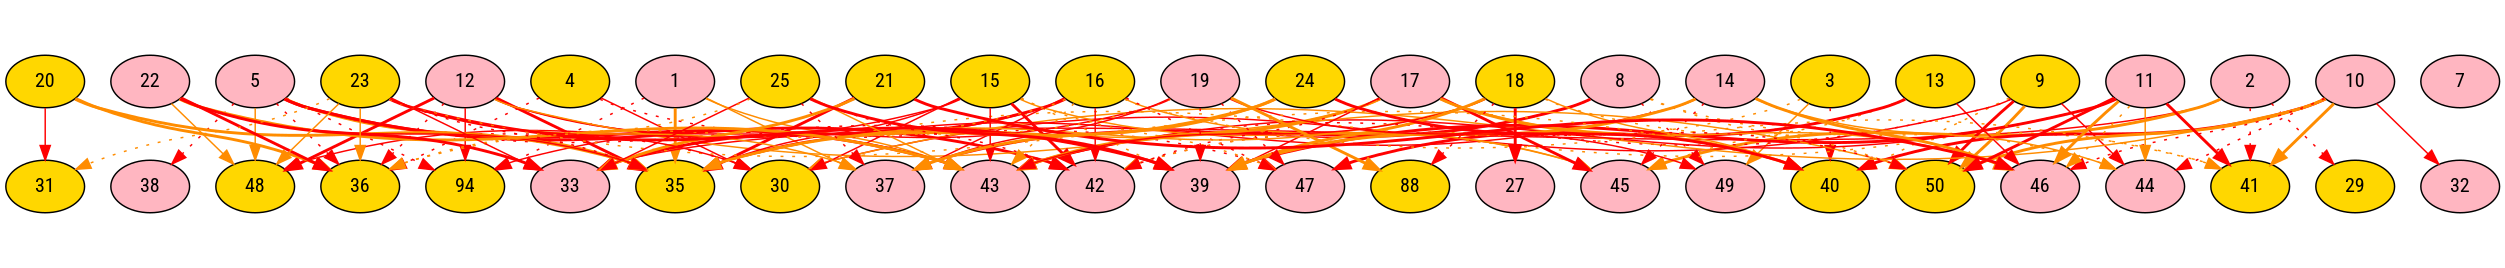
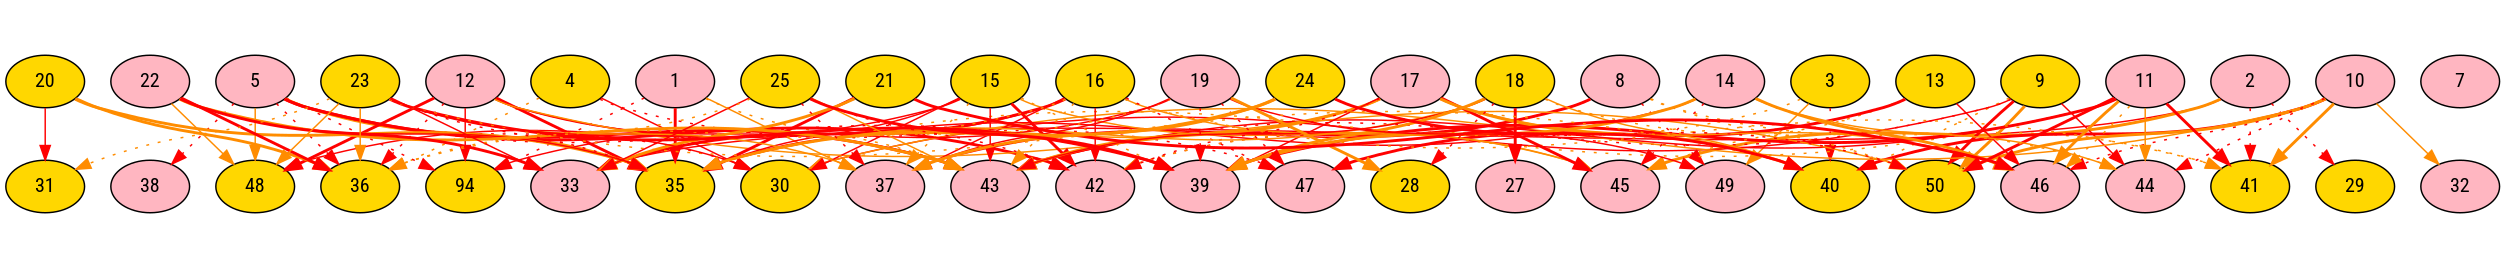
edge "4" -> "36": color red -> darkorange
edge "1" -> "35": color darkorange -> red
edge "10" -> "32": color red -> darkorange
edge "1" -> "43": style solid -> dotted
edge "15" -> "47": now "15" -> "37"
node "88": label "88" -> "28"
